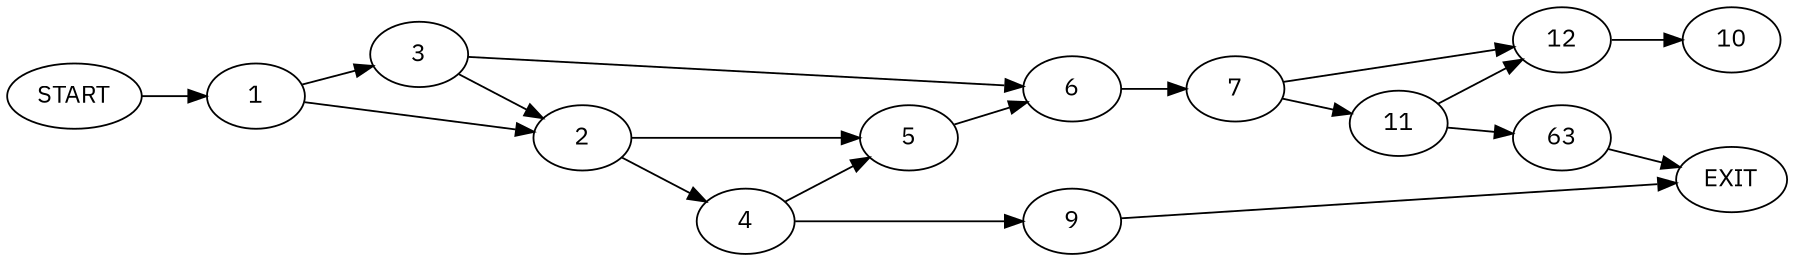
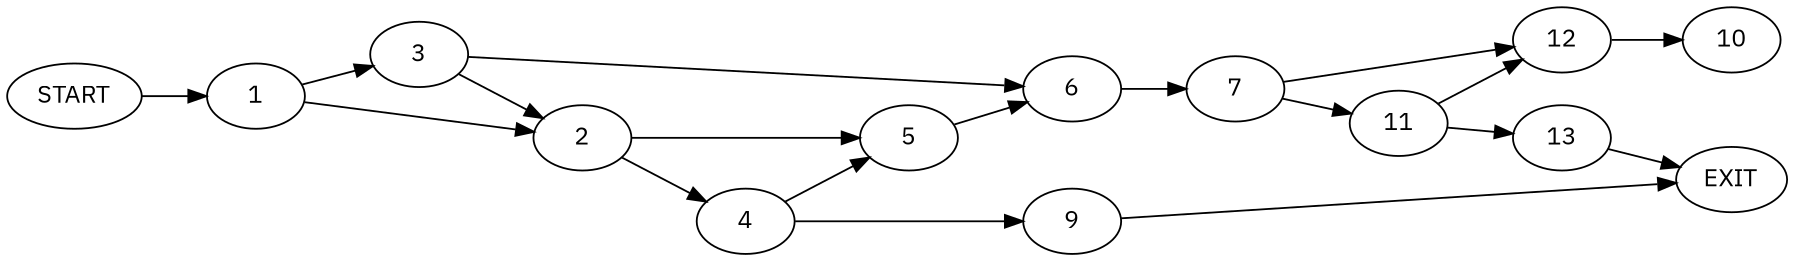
node "63": label "63" -> "13"
